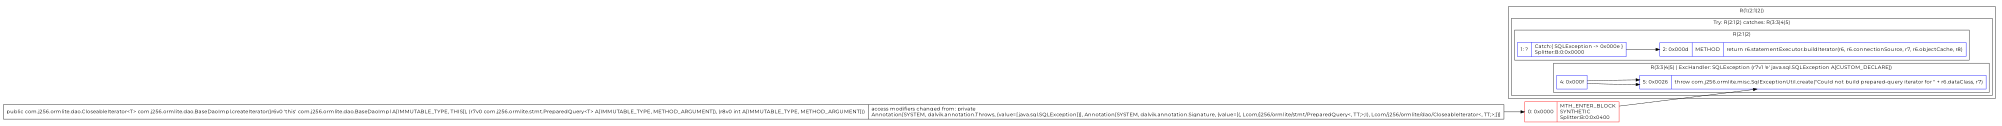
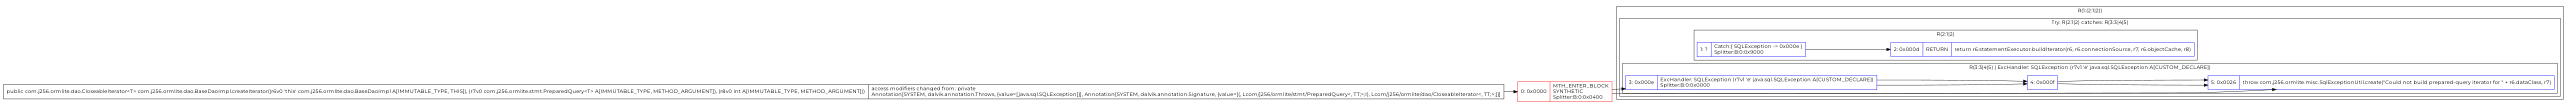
node "2: 0x000d": text "METHOD" -> "RETURN"
node "1: ?": text "Splitter:B:0:0x0000" -> "Splitter:B:0:0x9000"
node "3: 0x000e": added
